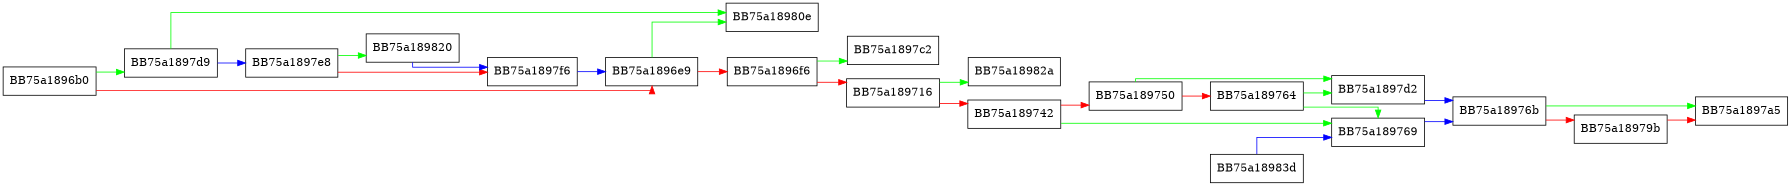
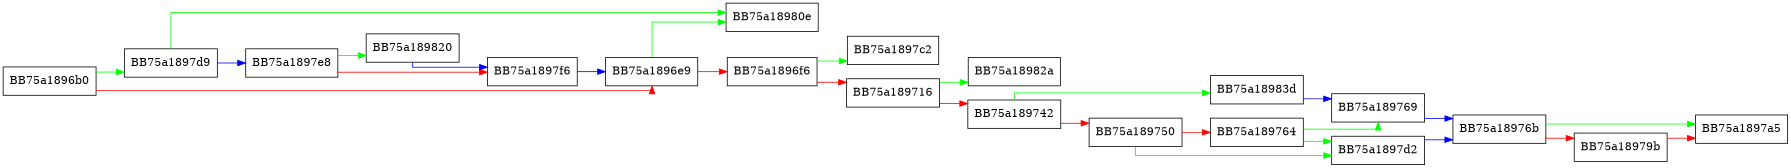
edge "BB75a189742" -> "BB75a189769": now "BB75a189742" -> "BB75a18983d"
